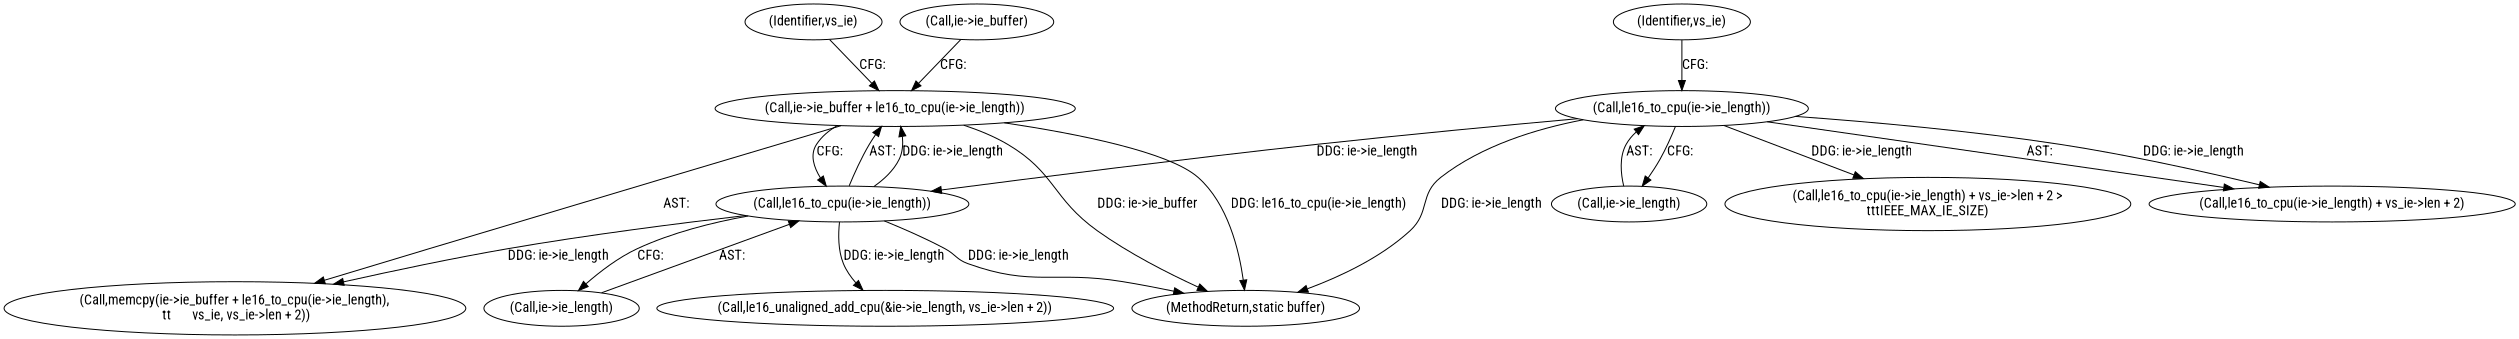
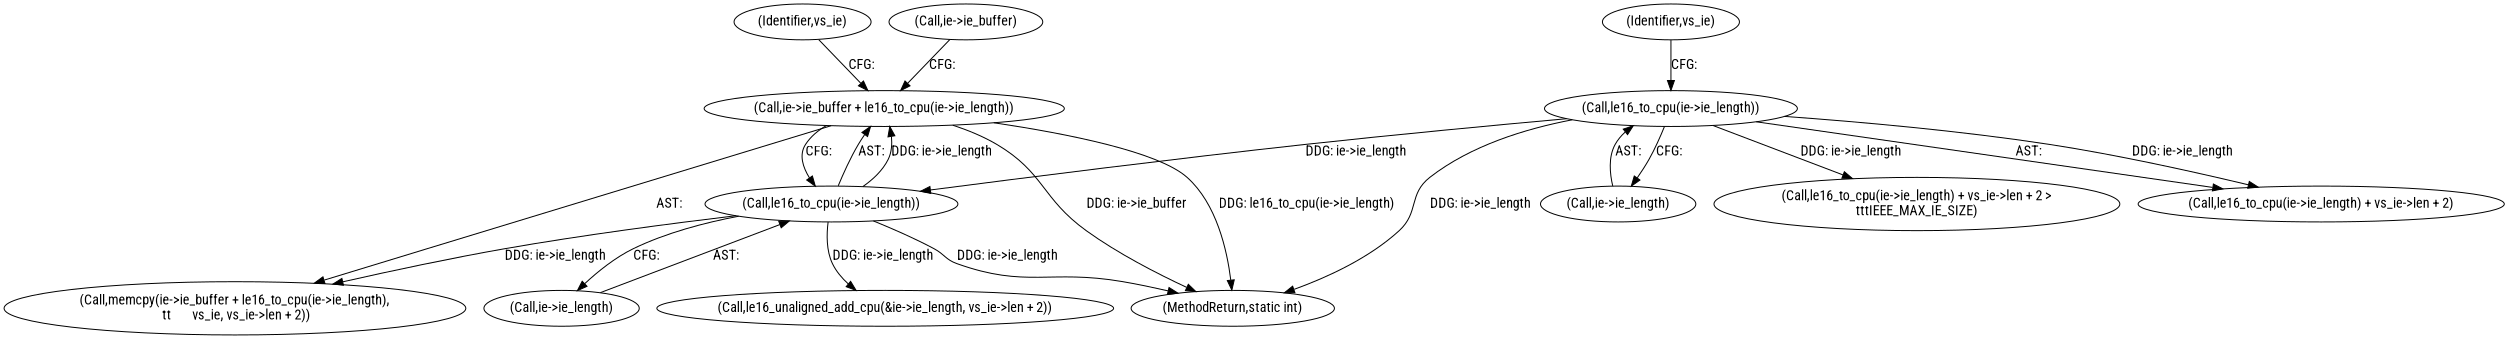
node "(MethodReturn,static buffer)": label "(MethodReturn,static buffer)" -> "(MethodReturn,static int)"
